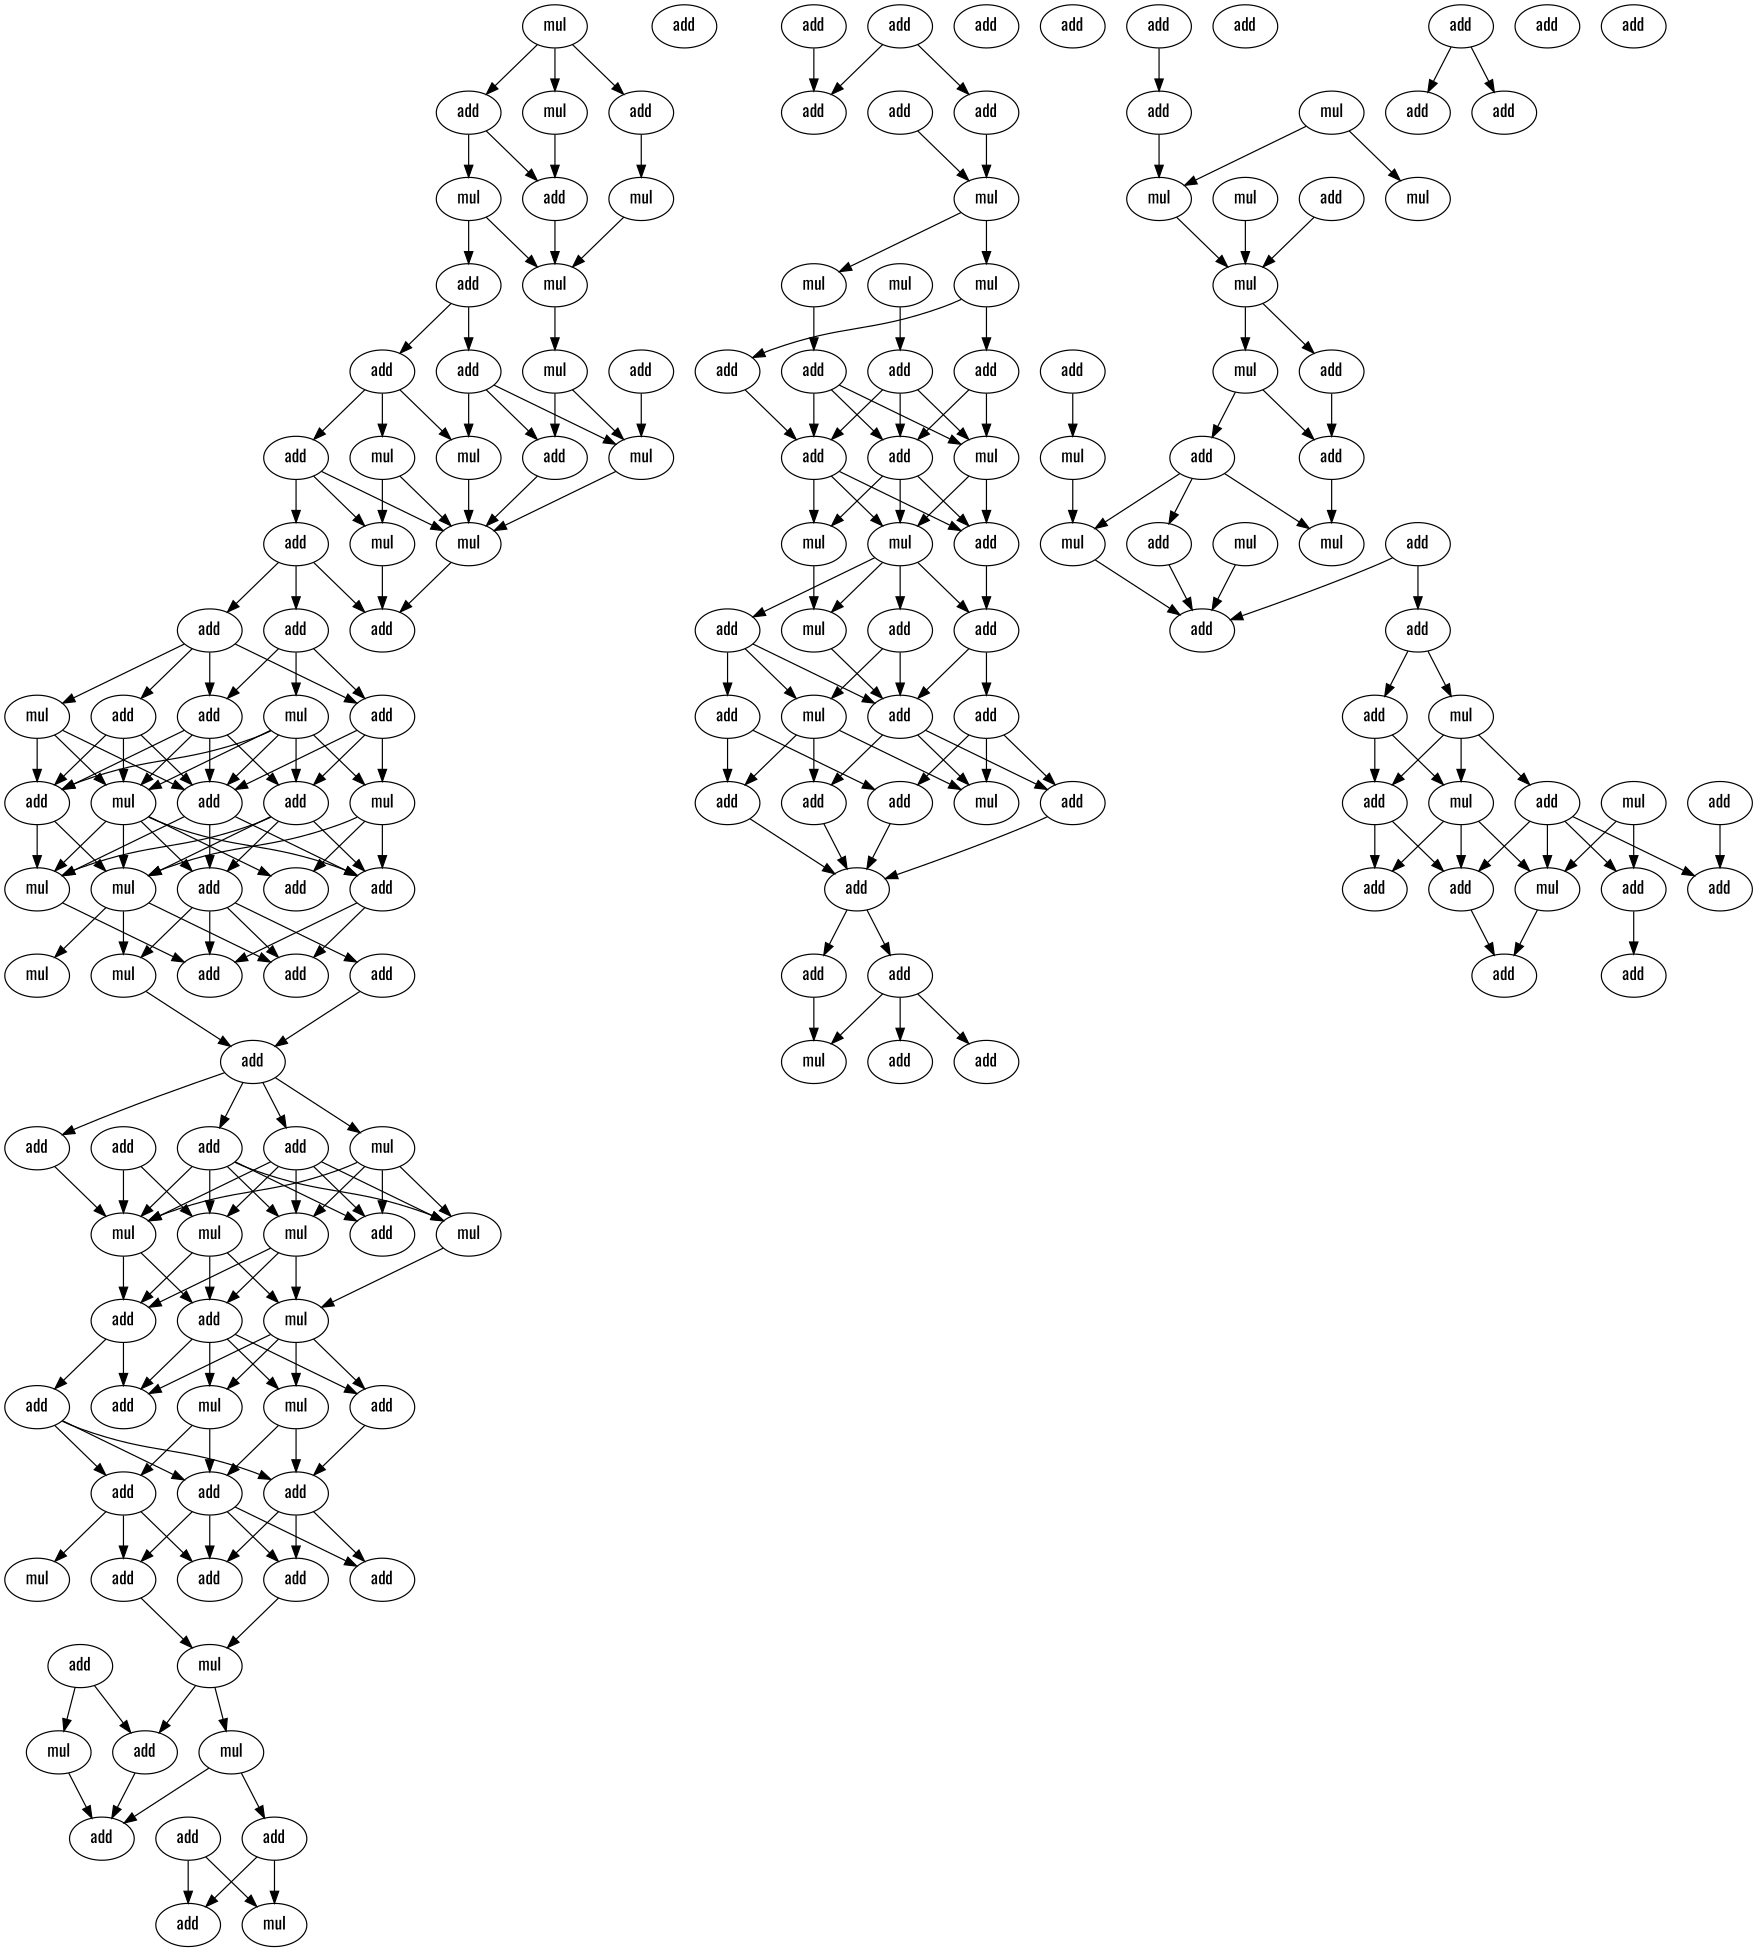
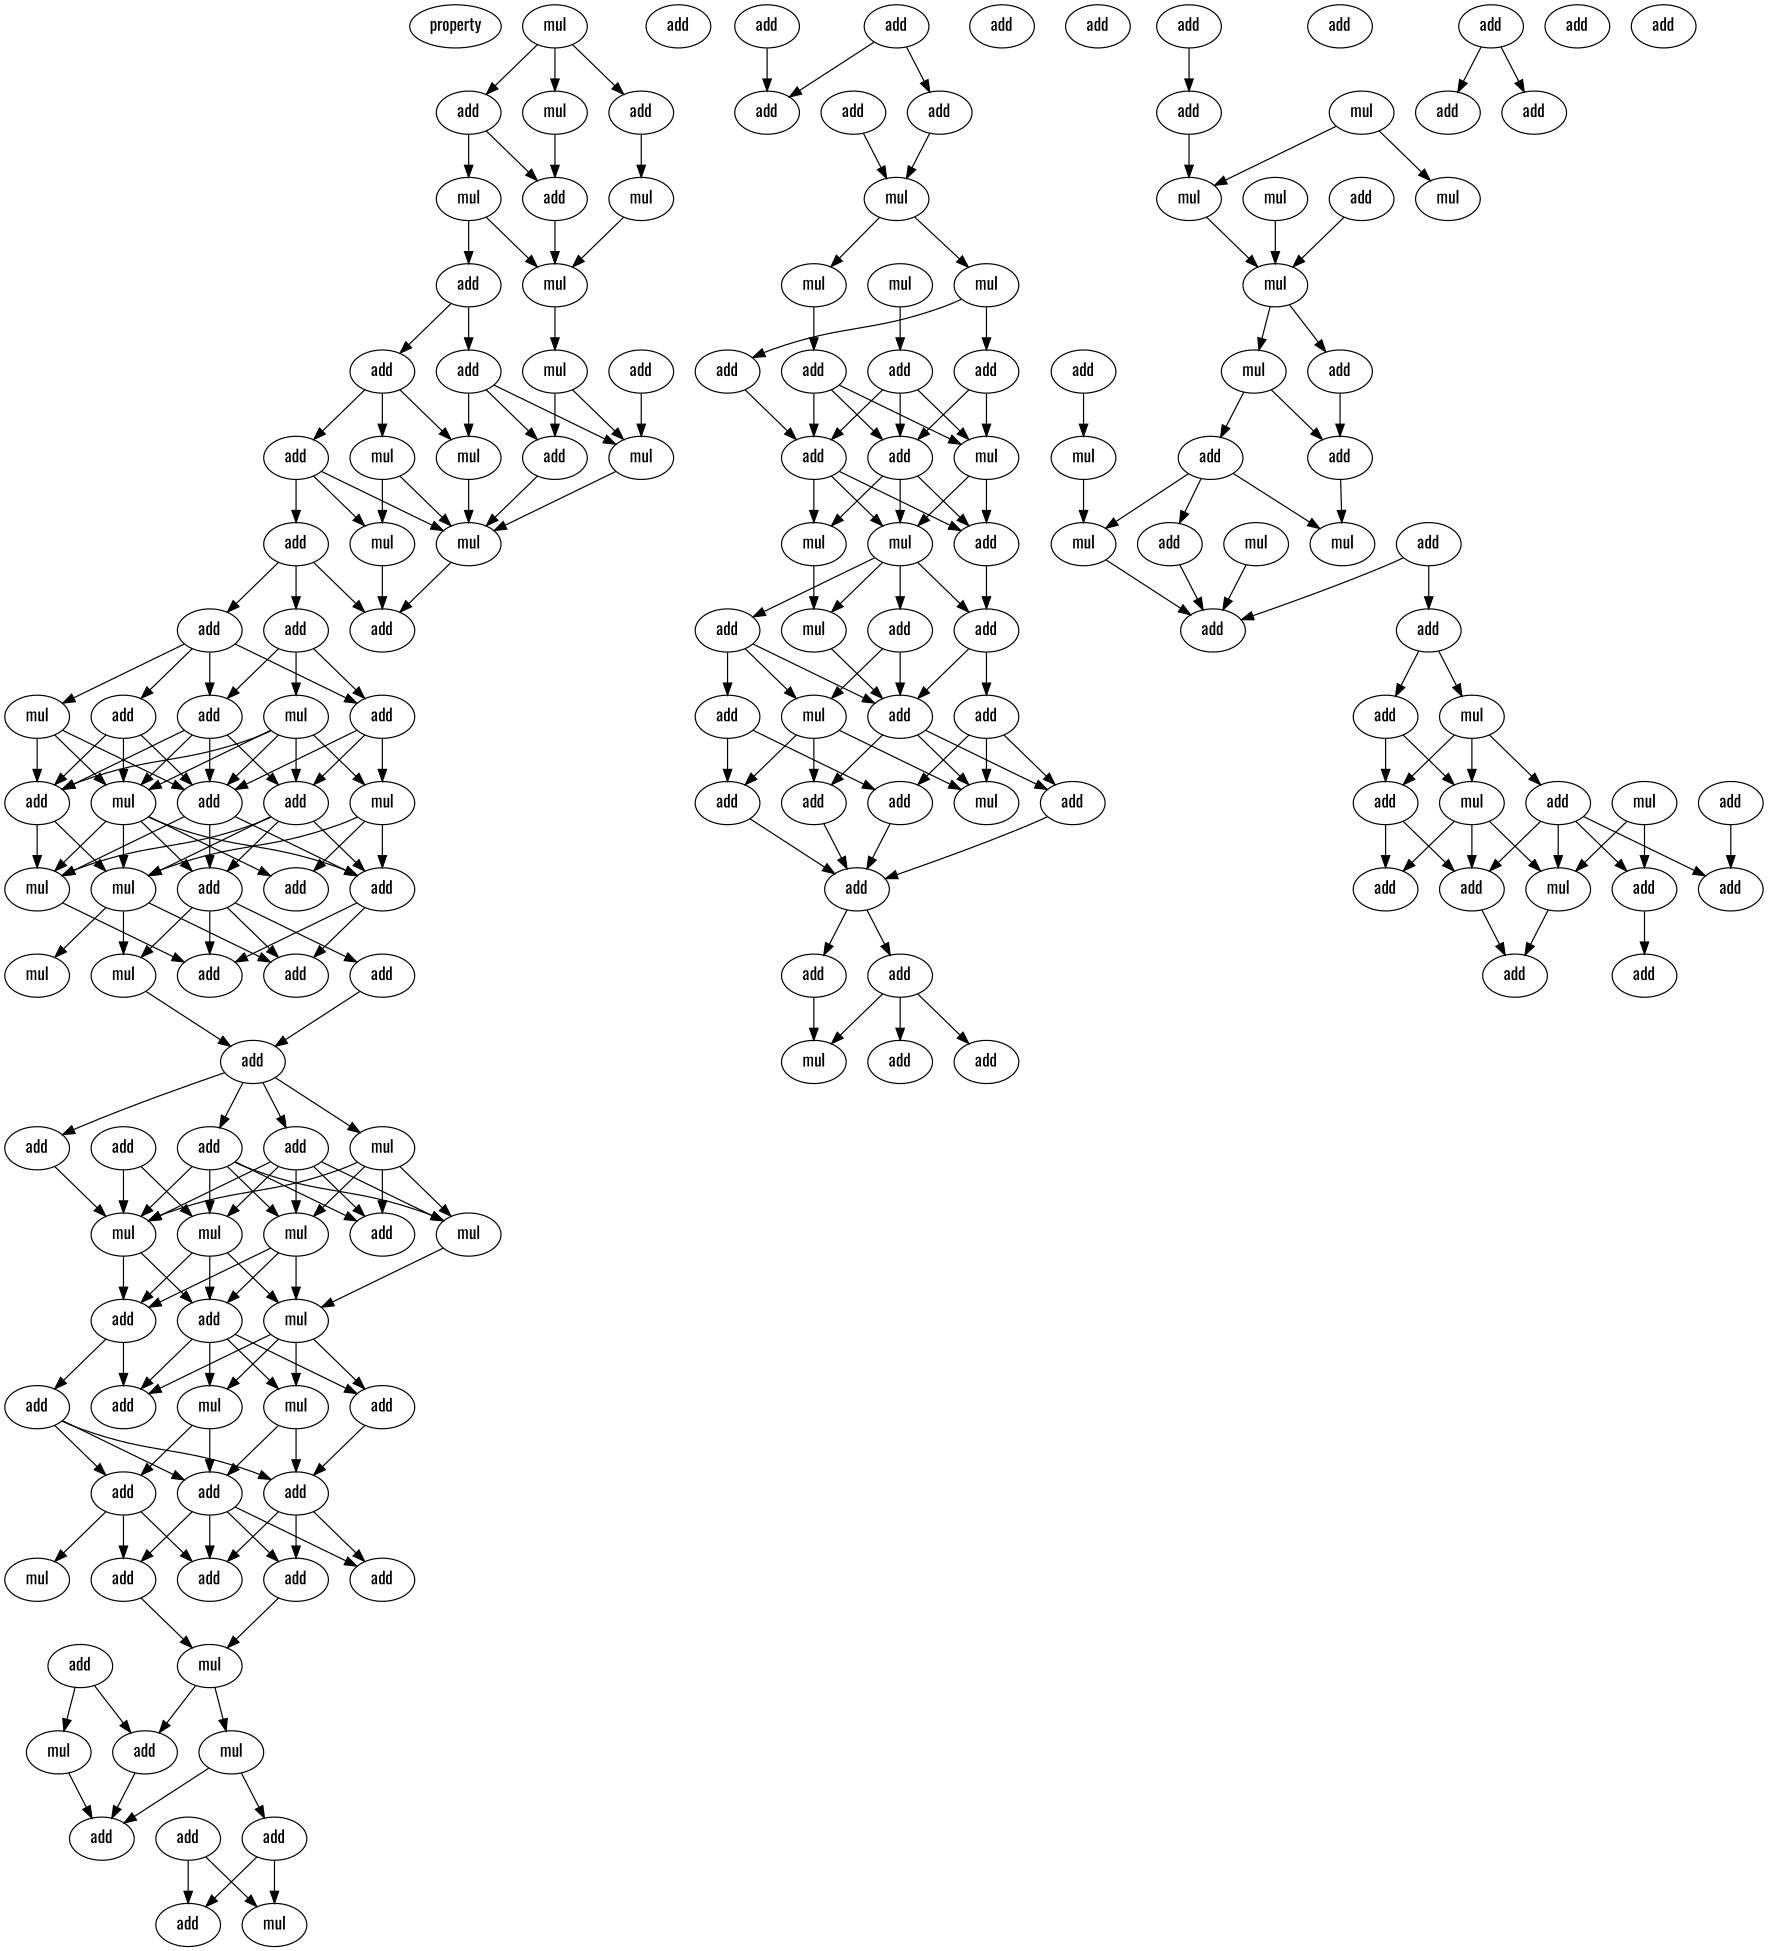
node "property": added
